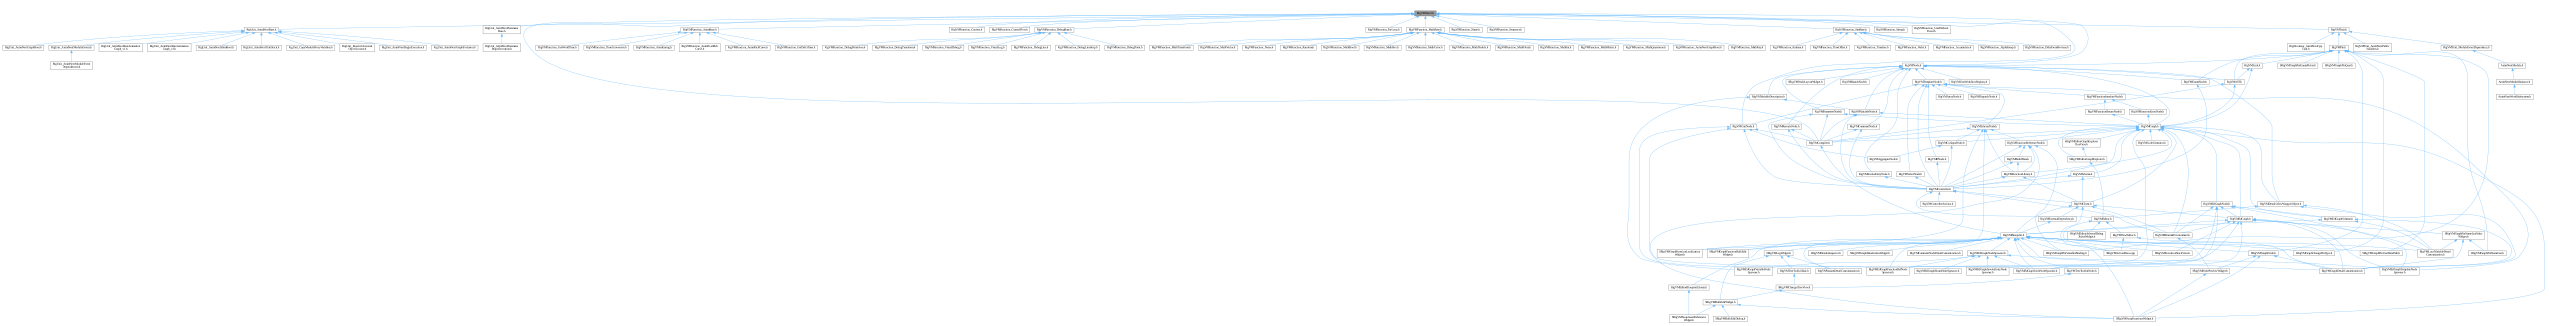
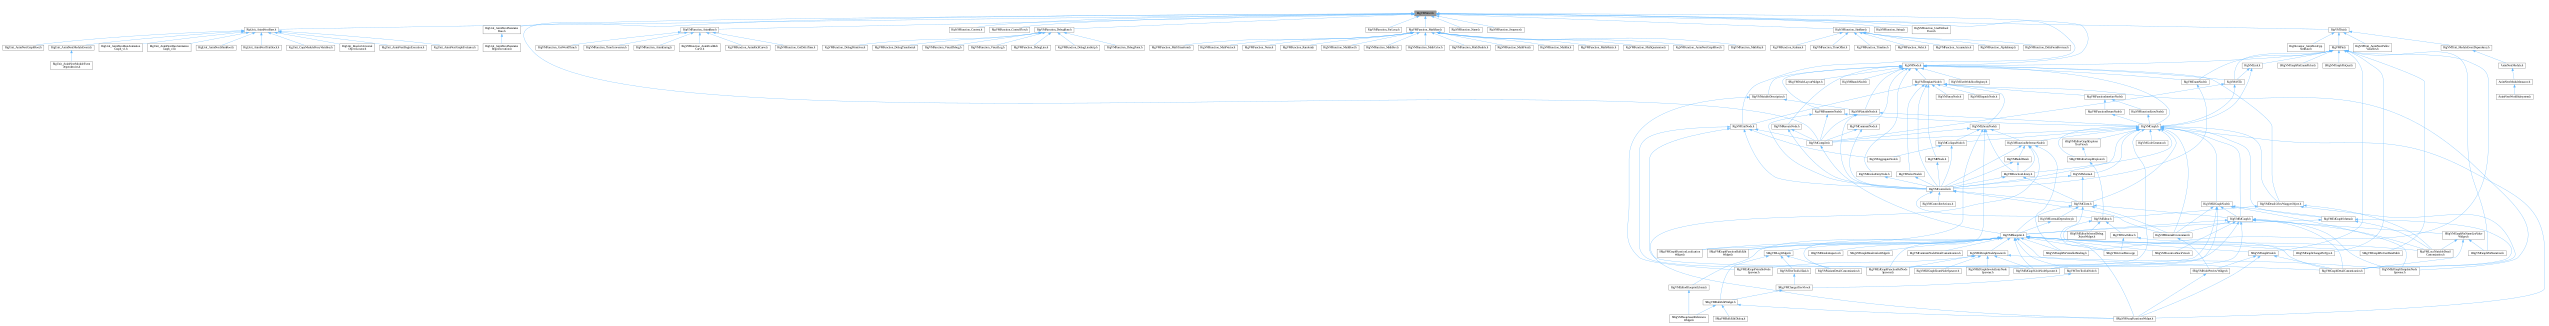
node "RigDecorator_AnimNextCpp Trait.h": label "RigDecorator_AnimNextCpp Trait.h" -> "RigDecorator_AnimNextCpp SimBase.h"
